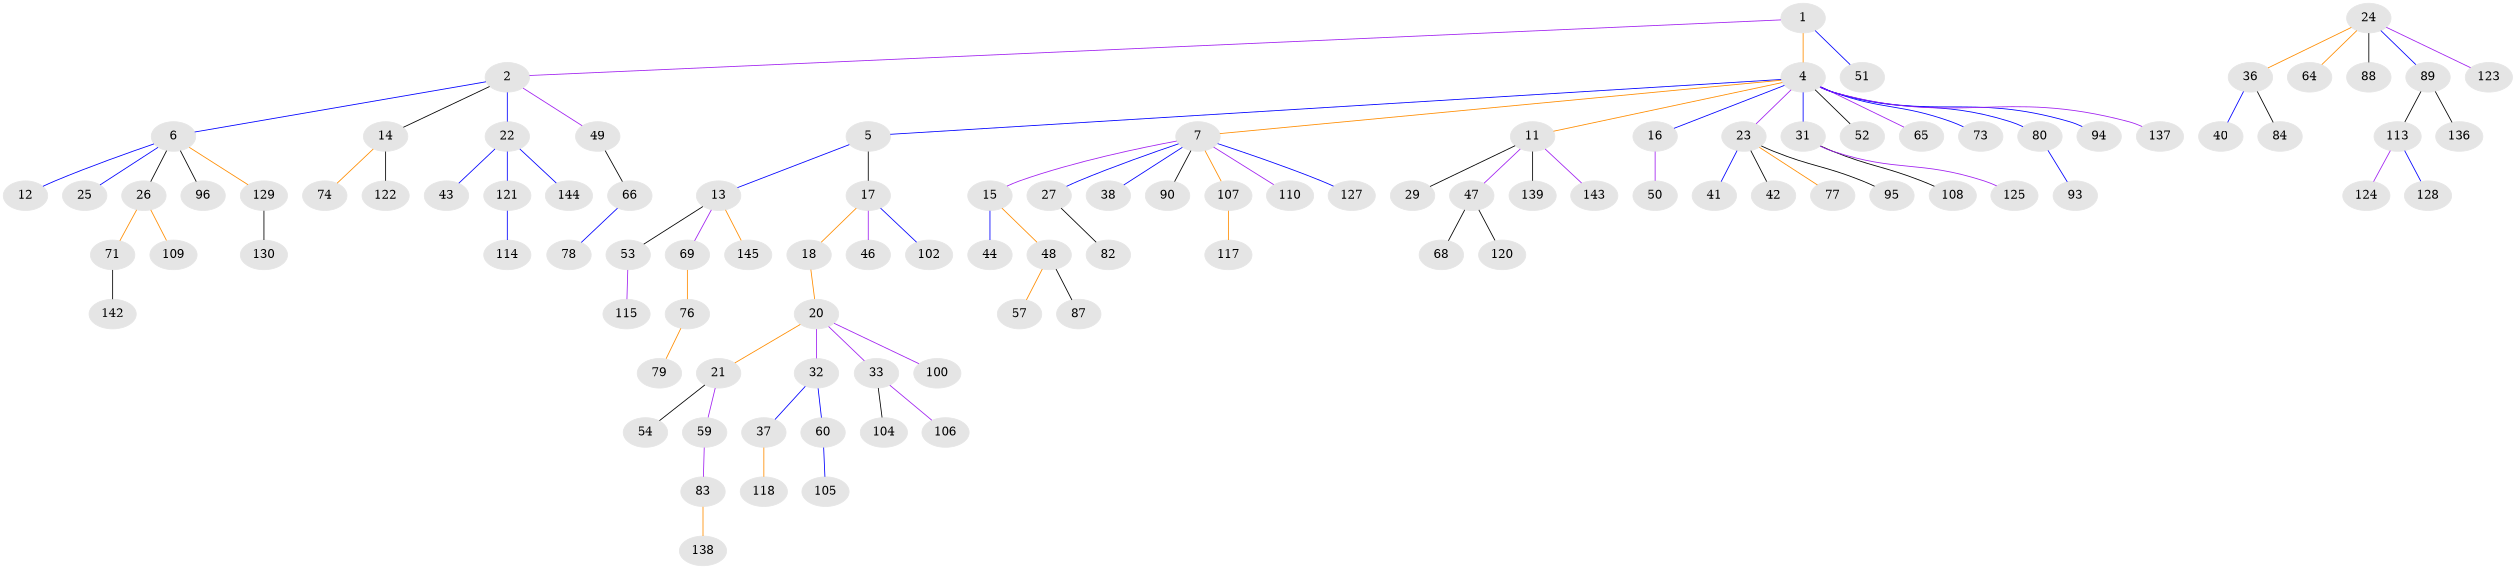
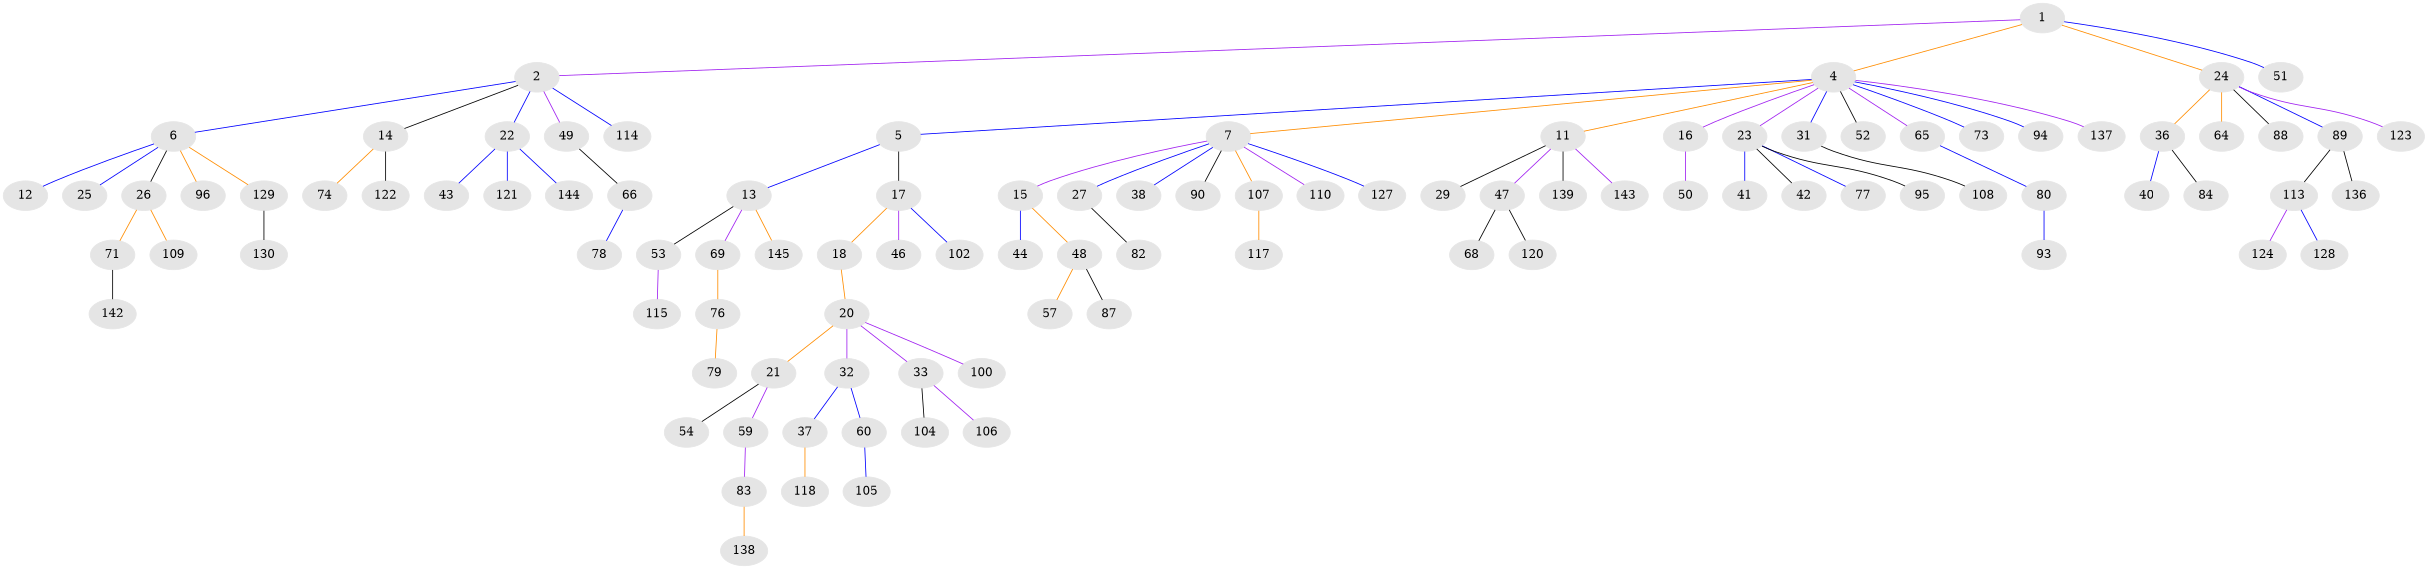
edge "1" -- "24": added
edge "4" -- "16": color blue -> purple
edge "4" -- "80": now "65" -- "80"
edge "6" -- "96": color black -> darkorange
edge "23" -- "77": color darkorange -> blue
node "125": removed
edge "121" -- "114": now "2" -- "114"
